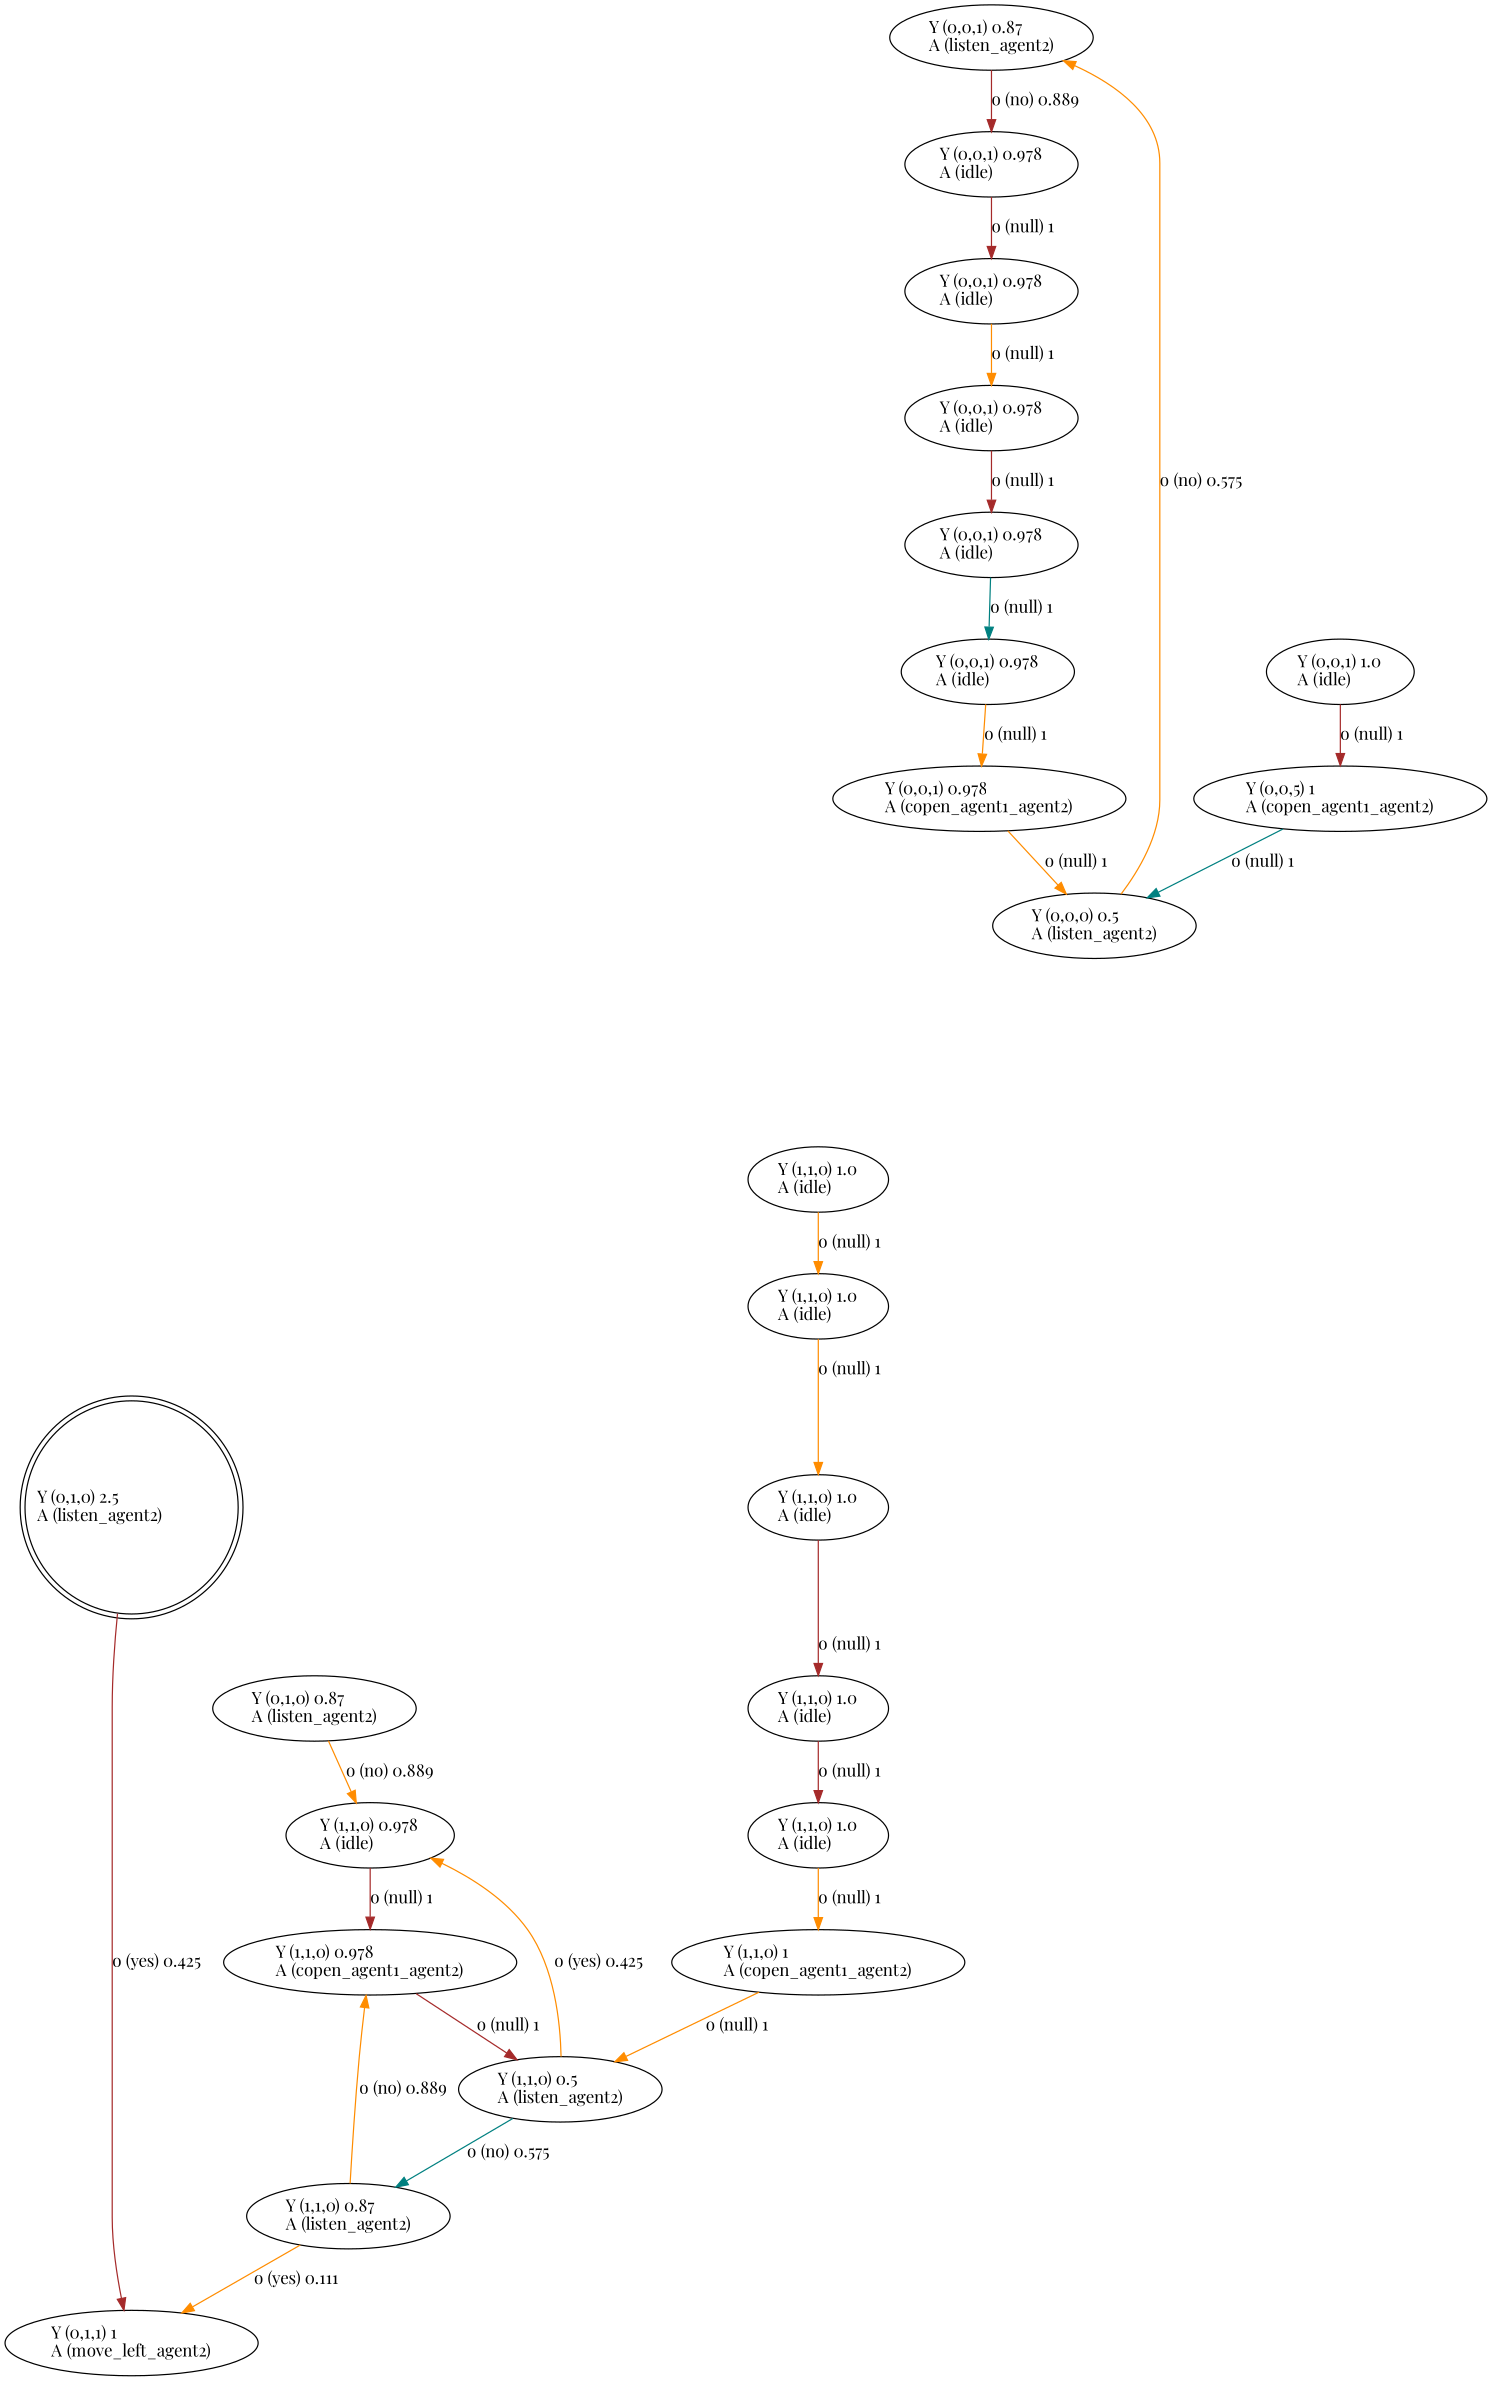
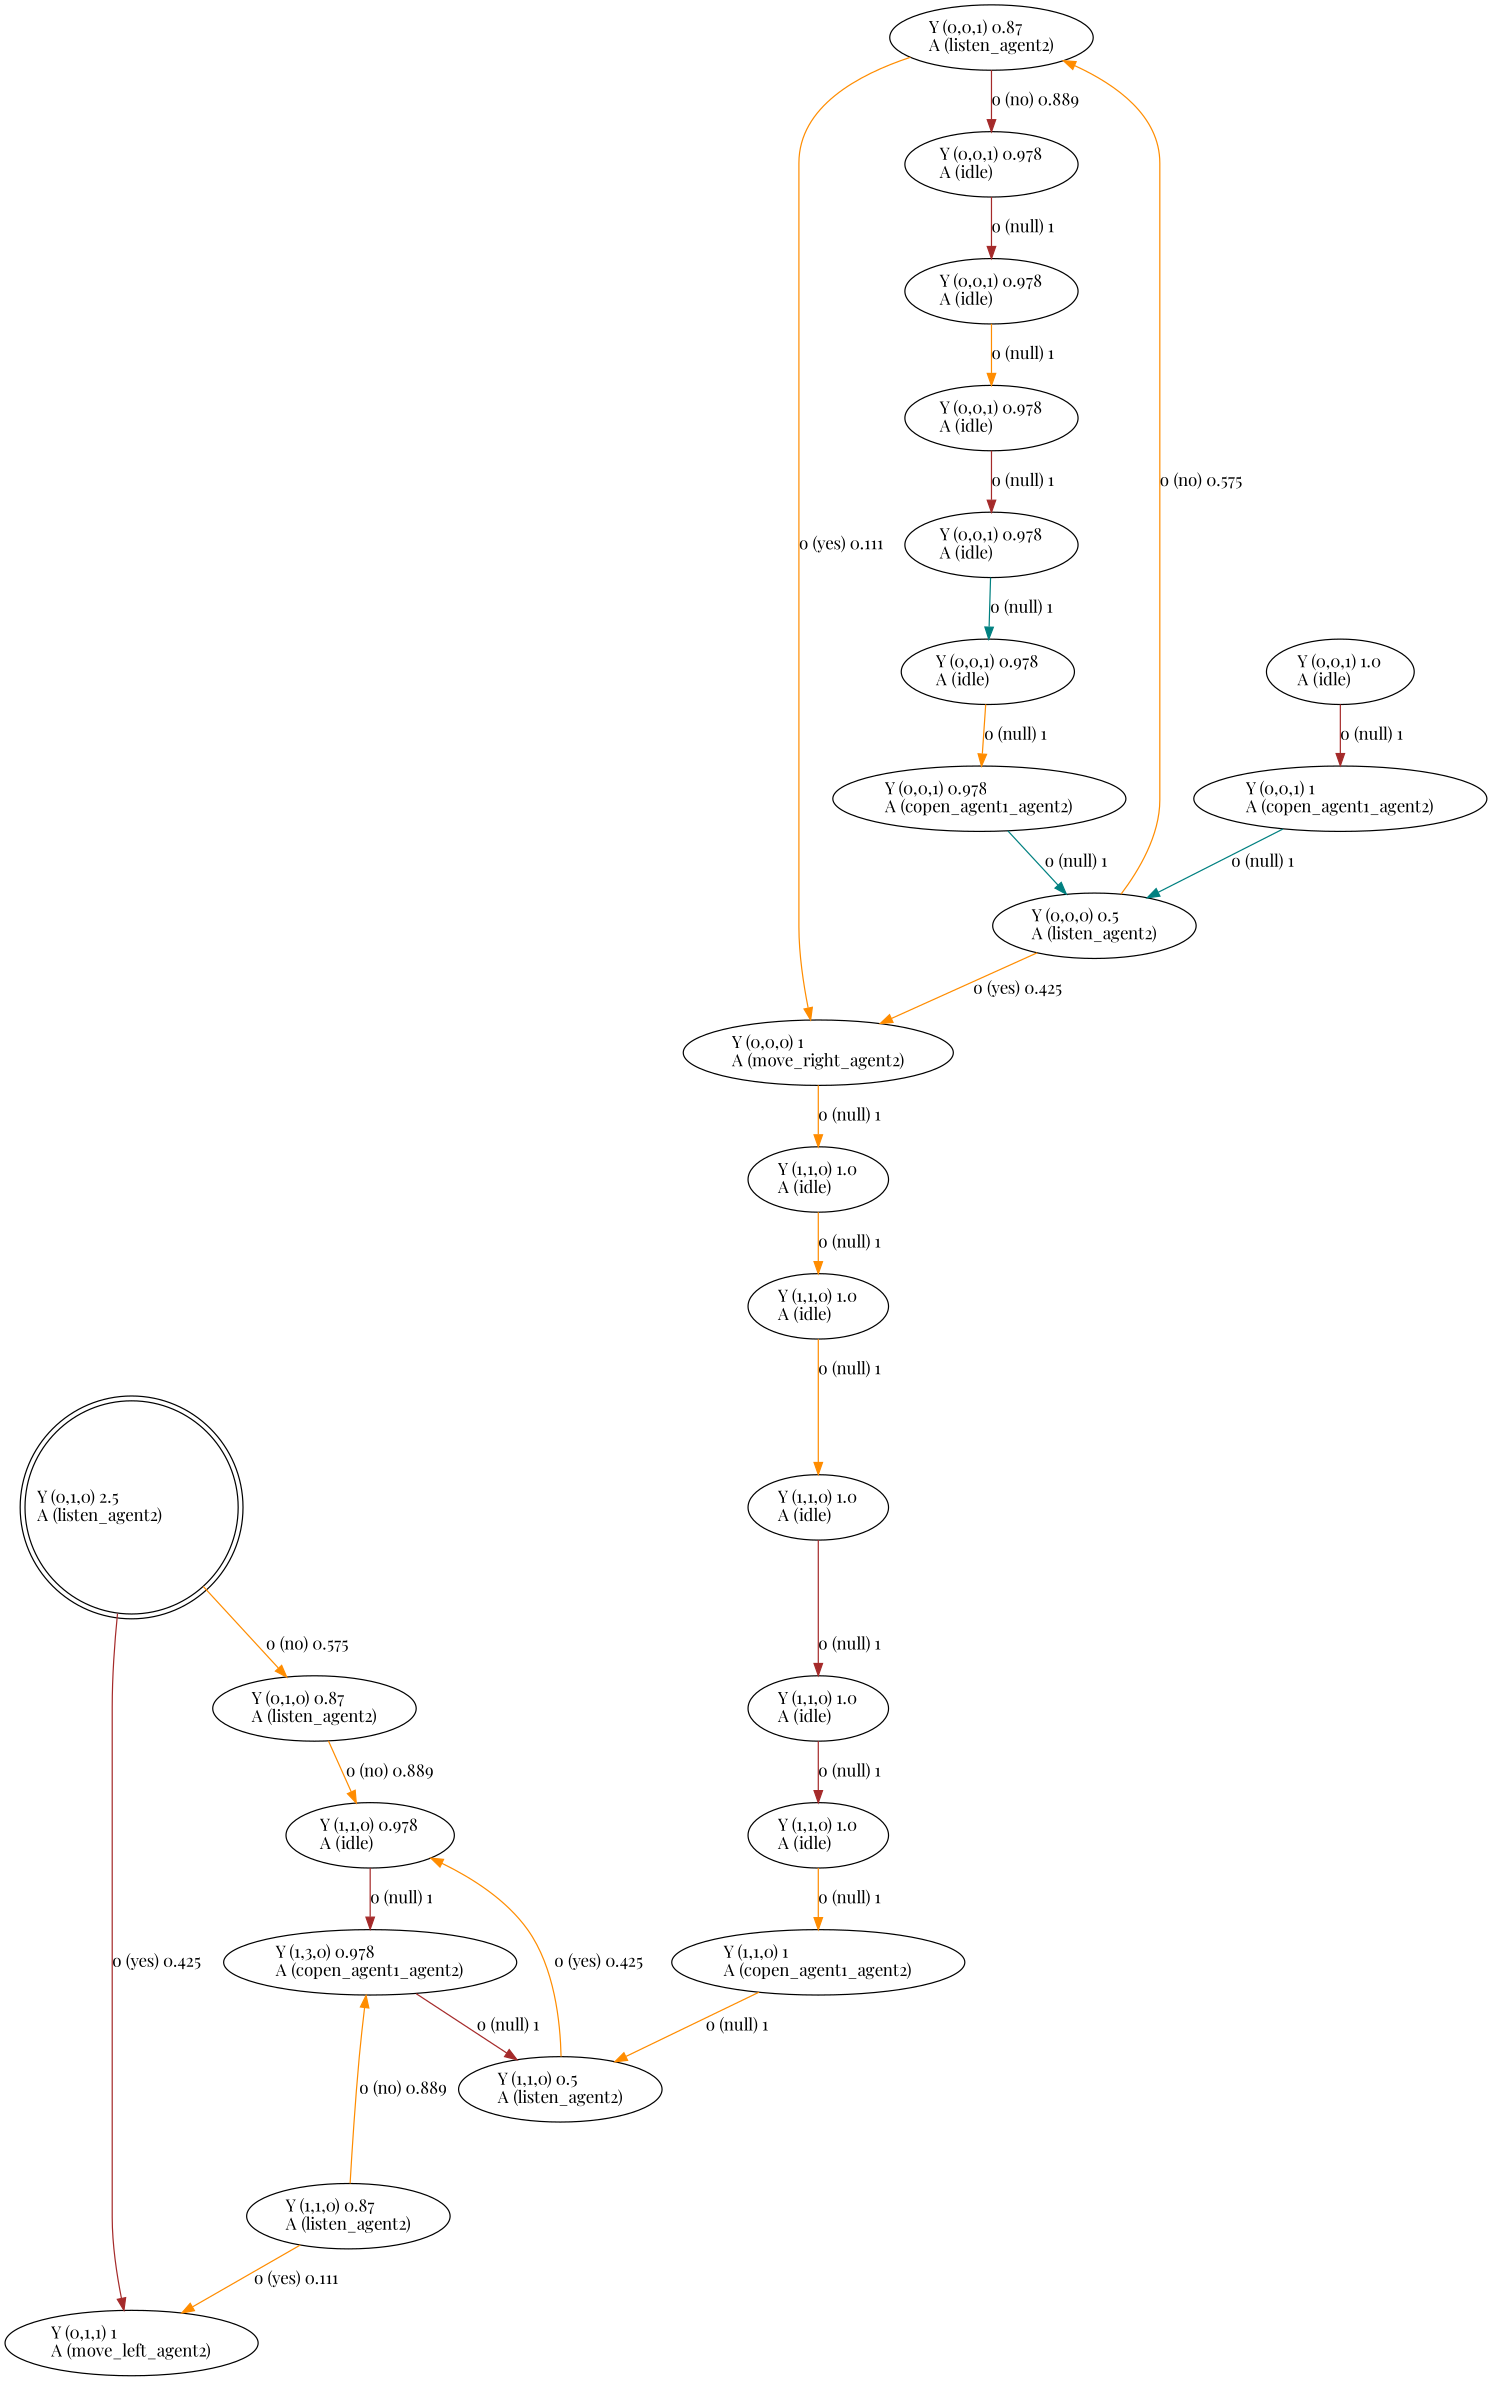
node "Y (0,0,5) 1 A (copen_agent1_agent2)": label "Y (0,0,5) 1 A (copen_agent1_agent2)" -> "Y (0,0,1) 1 A (copen_agent1_agent2)"
edge "Y (0,0,1) 0.978 A (copen_agent1_agent2)" -> "Y (0,0,0) 0.5 A (listen_agent2)": color darkorange -> teal
node "Y (0,0,0) 1 A (move_right_agent2)": added
edge "Y (0,1,0) 2.5 A (listen_agent2)" -> "Y (0,1,0) 0.87 A (listen_agent2)": added, label "o (no) 0.575"
node "Y (1,1,0) 0.978 A (copen_agent1_agent2)": label "Y (1,1,0) 0.978 A (copen_agent1_agent2)" -> "Y (1,3,0) 0.978 A (copen_agent1_agent2)"
edge "Y (1,1,0) 0.5 A (listen_agent2)" -> "Y (1,1,0) 0.87 A (listen_agent2)": removed, label "o (no) 0.575"
